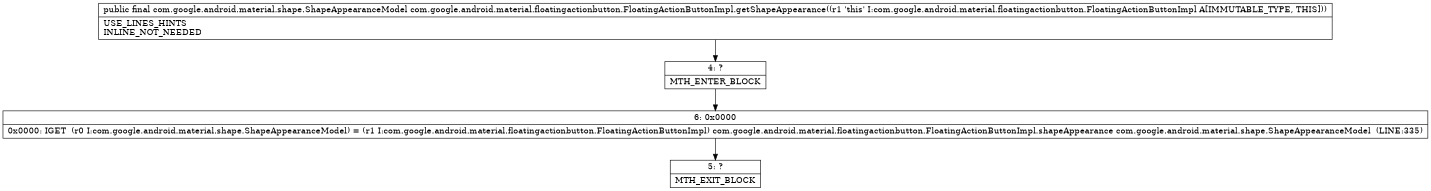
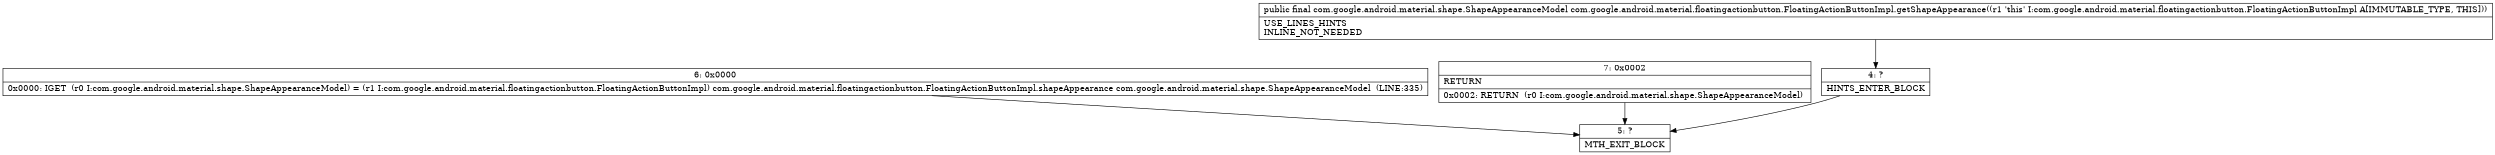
node "4: ?": text "MTH_ENTER_BLOCK" -> "HINTS_ENTER_BLOCK"
node "7: 0x0002": added
edge "4: ?" -> "6: 0x0000": now "4: ?" -> "5: ?"
